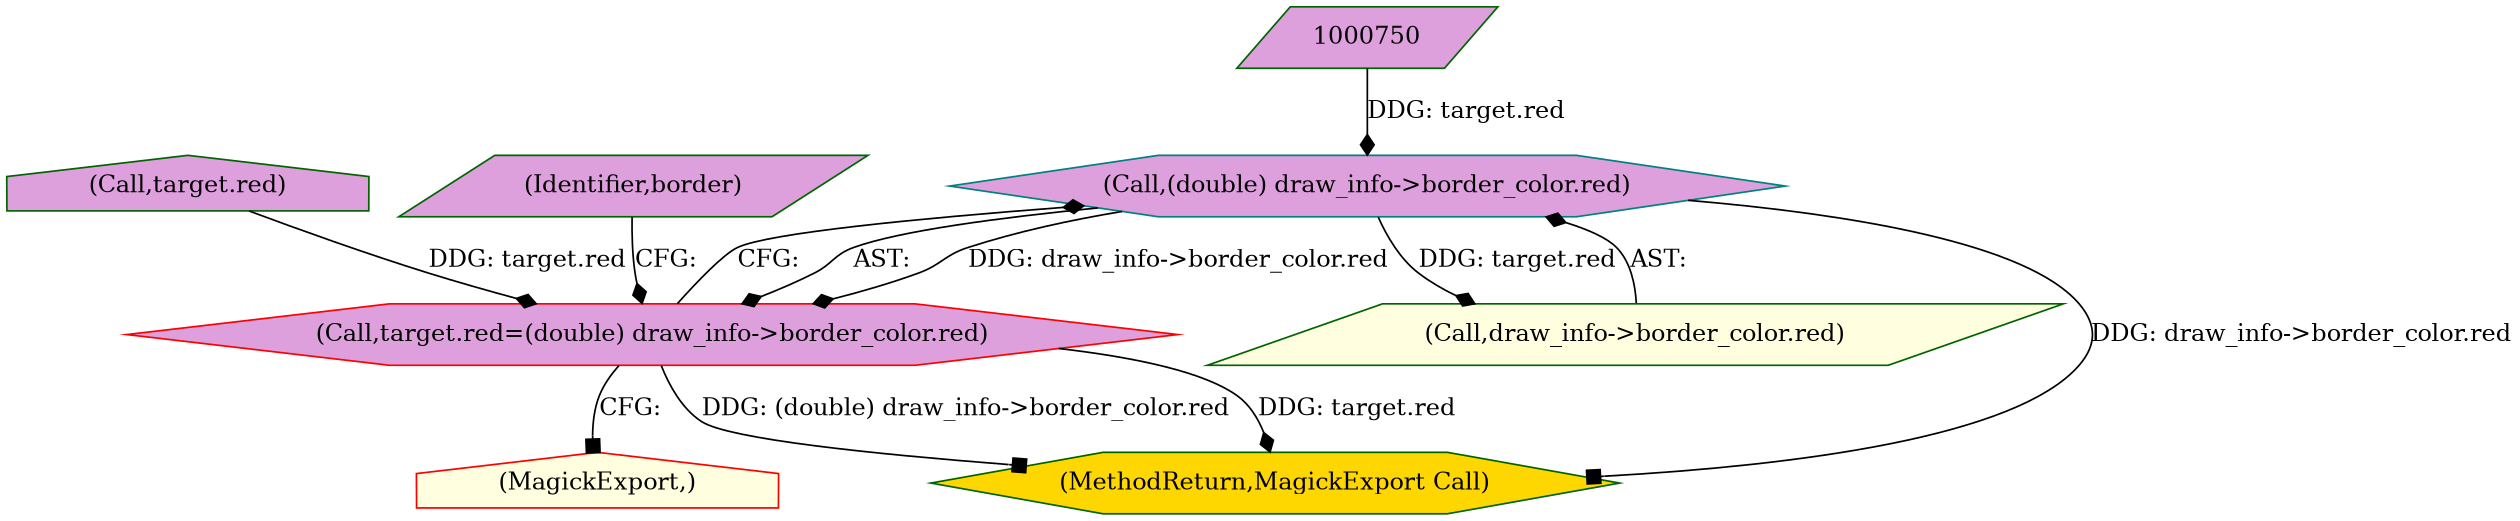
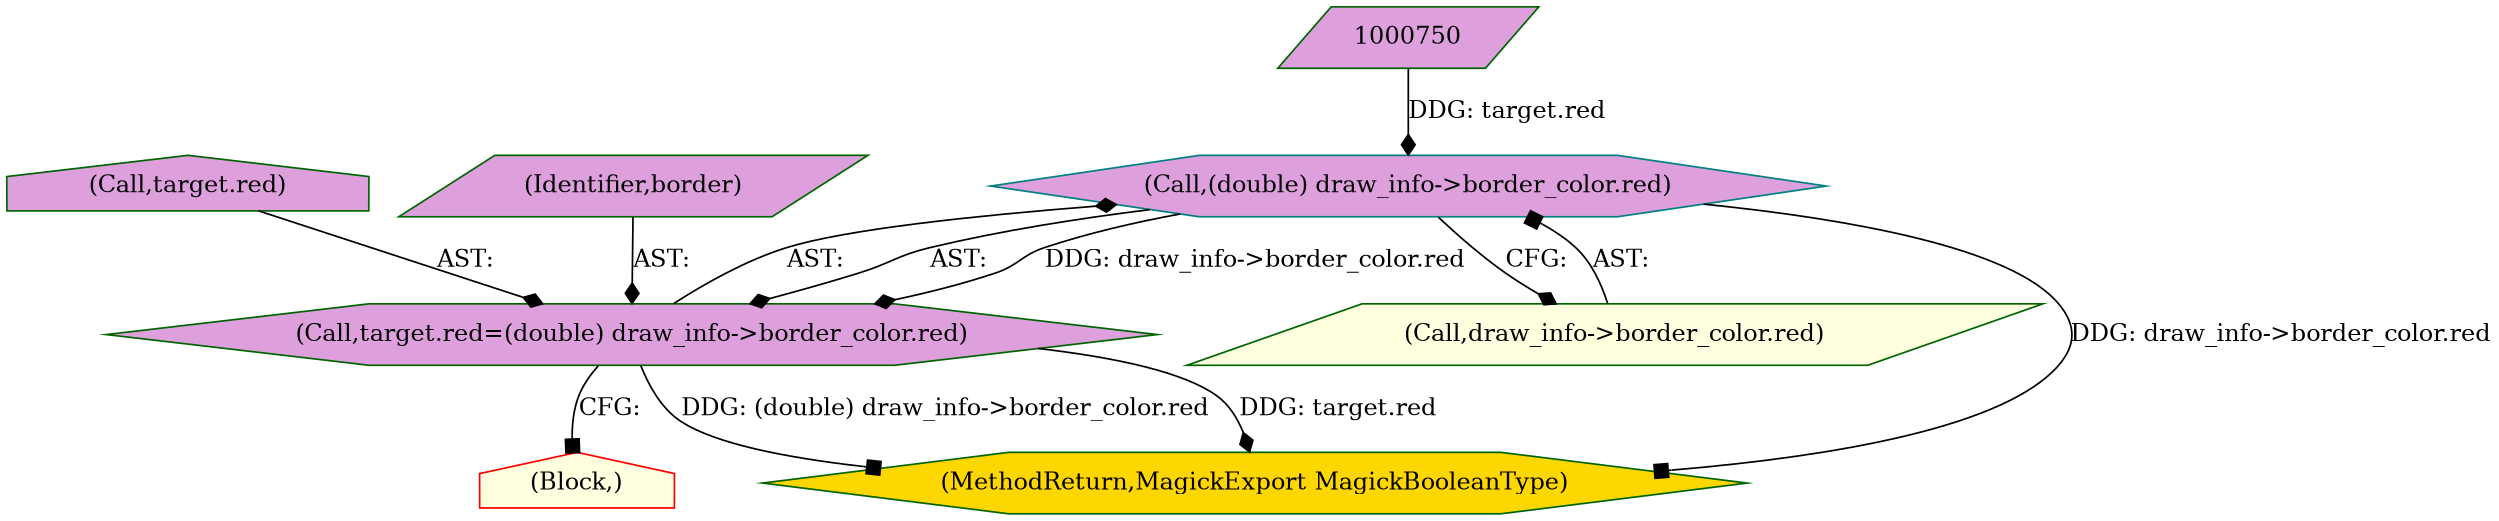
edge "(Call,draw_info->border_color.red)" -> "(Call,(double) draw_info->border_color.red)": arrowhead diamond -> box
edge "(Call,target.red)" -> "(Call,target.red=(double) draw_info->border_color.red)": label "DDG: target.red" -> "AST: "
edge "(Identifier,border)" -> "(Call,target.red=(double) draw_info->border_color.red)": label "CFG: " -> "AST: "
edge "(Call,target.red=(double) draw_info->border_color.red)" -> "(Call,(double) draw_info->border_color.red)": label "CFG: " -> "AST: "
edge "(Call,(double) draw_info->border_color.red)" -> "(Call,draw_info->border_color.red)": label "DDG: target.red" -> "CFG: "
node "(Call,target.red=(double) draw_info->border_color.red)": color red -> darkgreen
node "(MagickExport,)": label "(MagickExport,)" -> "(Block,)"
node "(MethodReturn,MagickExport Call)": label "(MethodReturn,MagickExport Call)" -> "(MethodReturn,MagickExport MagickBooleanType)"
